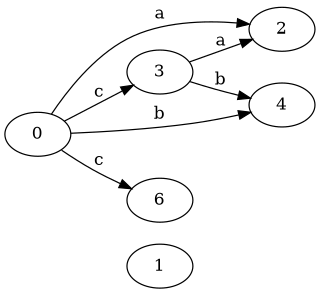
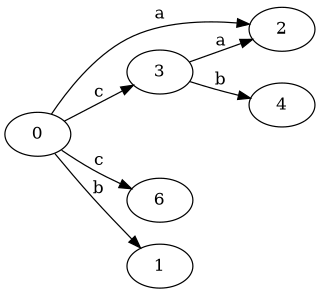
edge "0" -> "4": now "0" -> "1"
